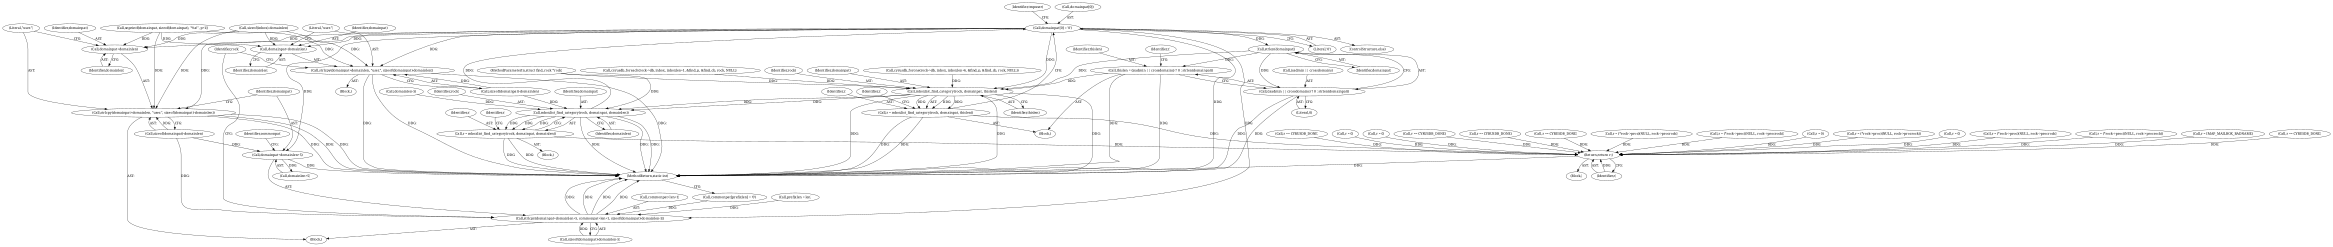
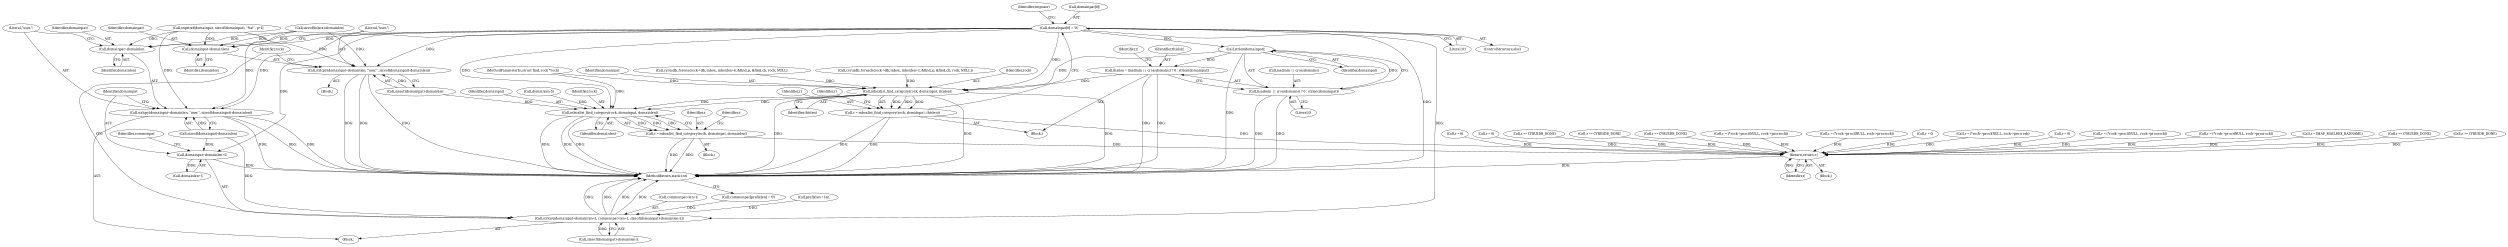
edge "(Call,mboxlist_find_category(rock, domainpat, domainlen))" -> "(Call,domainpat[0] = '0')": reversed
edge "(Call,strlen(domainpat))" -> "(MethodReturn,static int)": added, label "DDG:"
